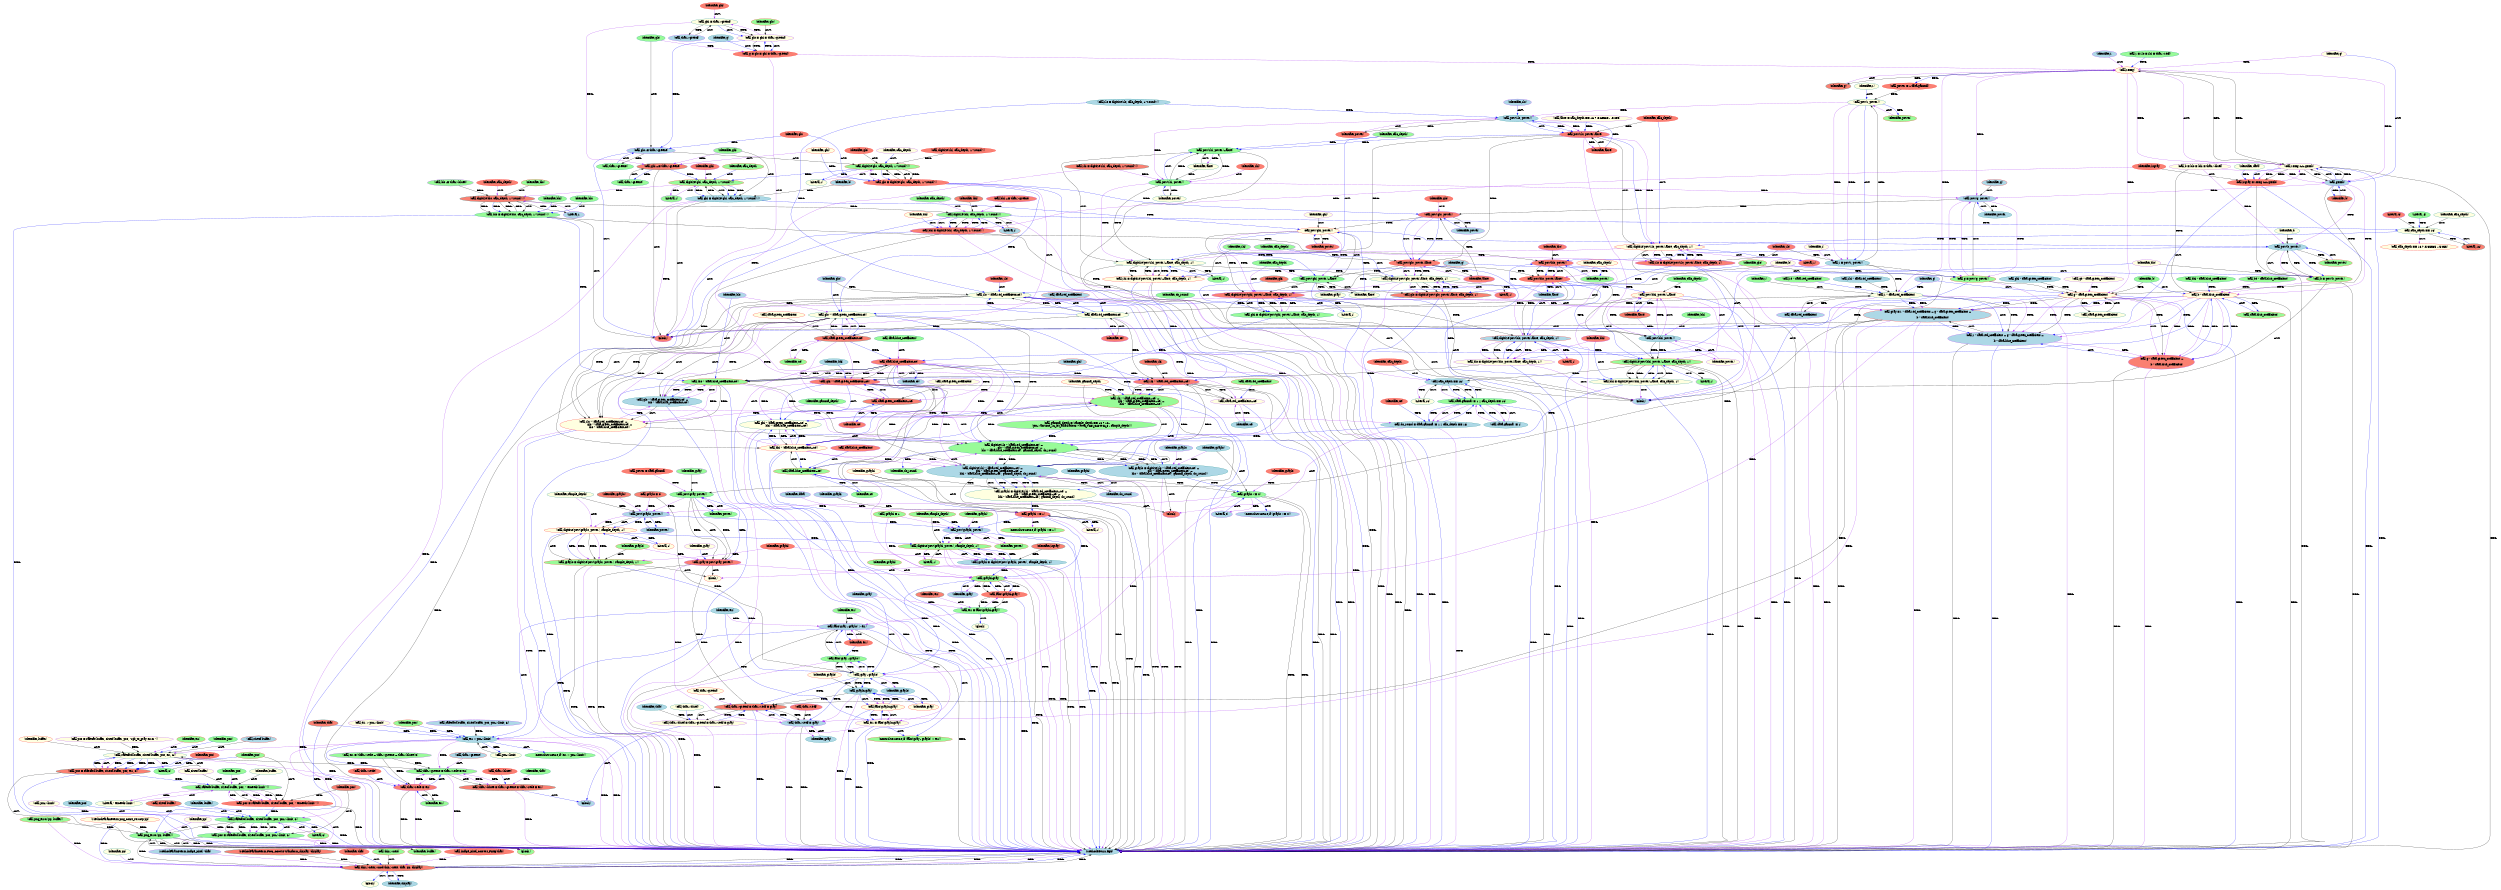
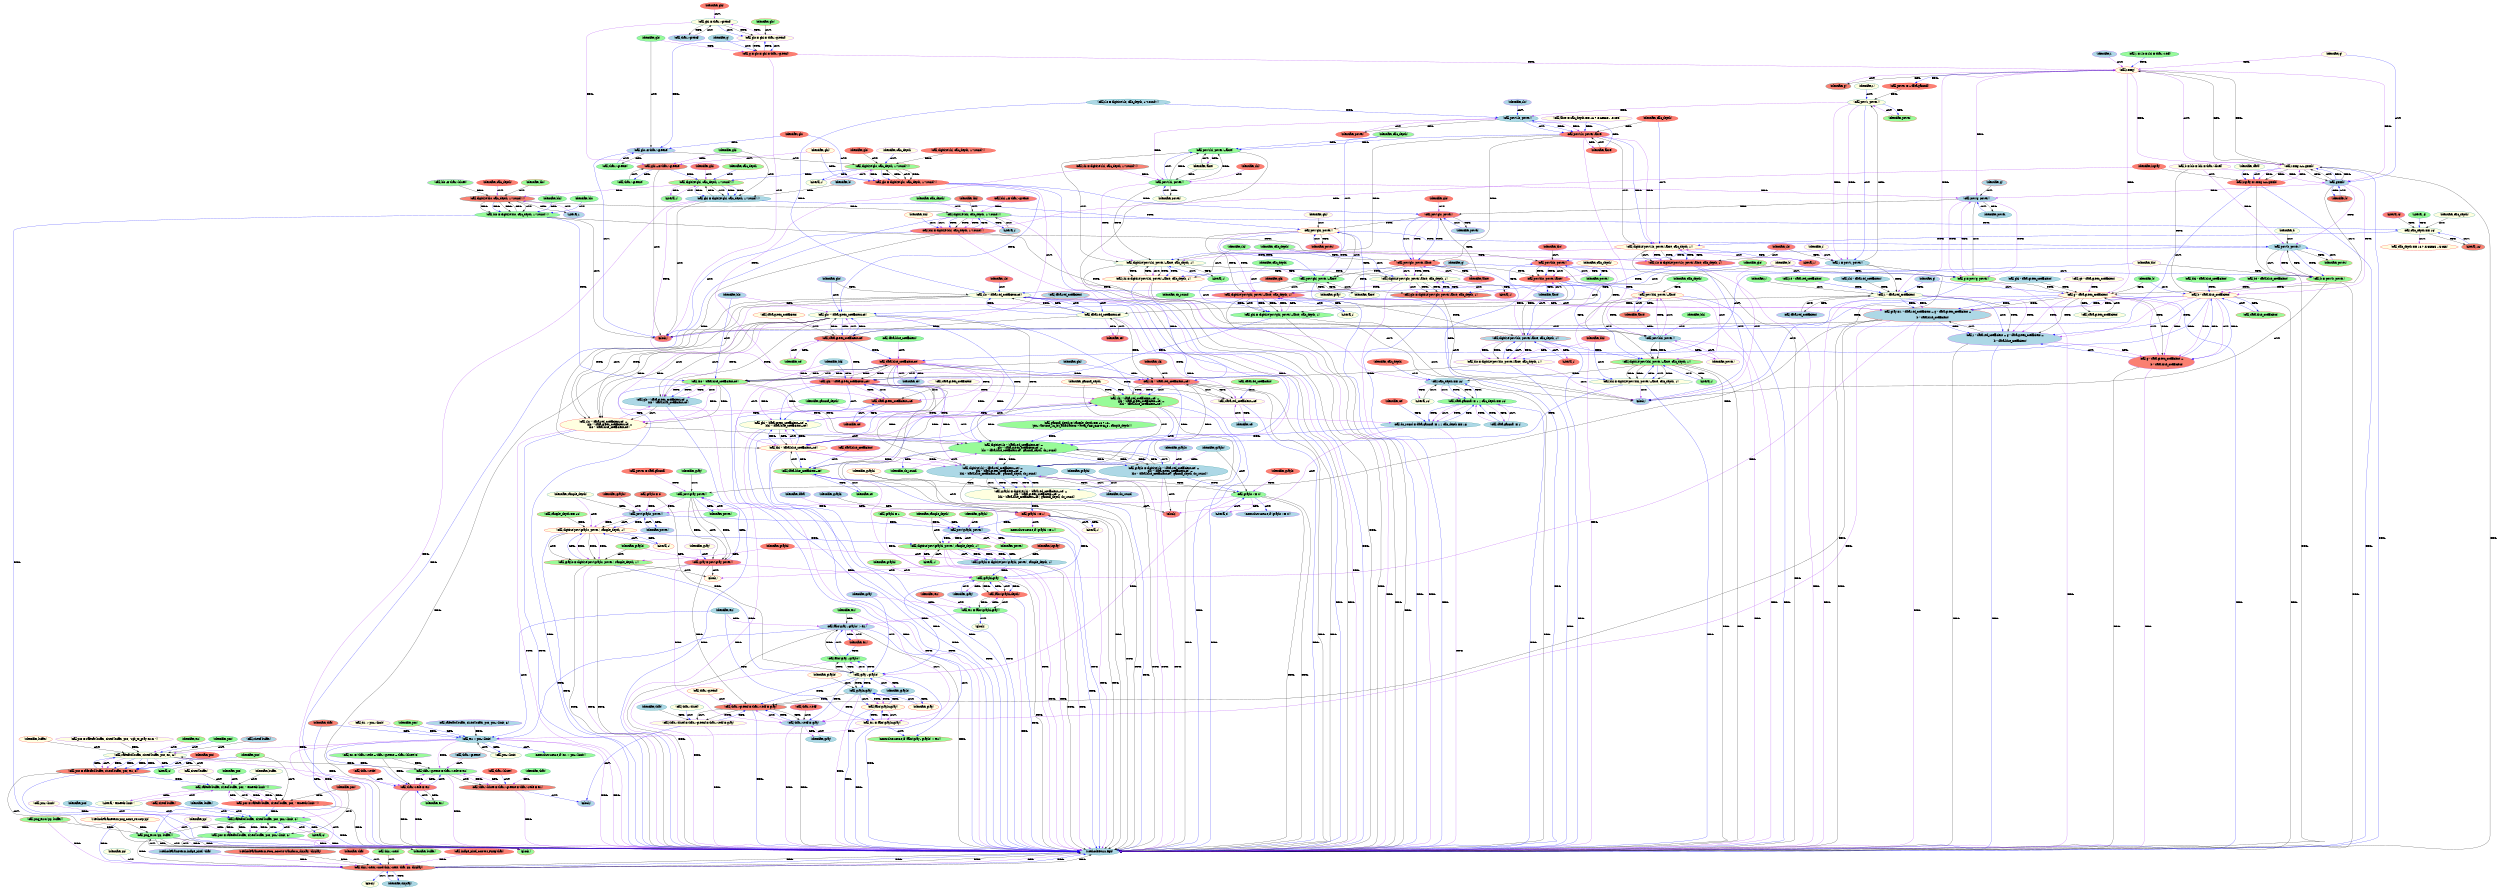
edge "(Call,g==b)" -> "(Call,g * data.green_coefficient)": label "DDG: " -> "AST: "
node "(Call,sample_depth == 16)": added
node "(Call,fabs(grayhi-gray))": label "(Call,fabs(grayhi-gray))" -> "(Call,fabs(grayhi-depth))"
